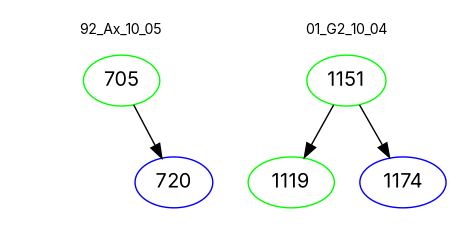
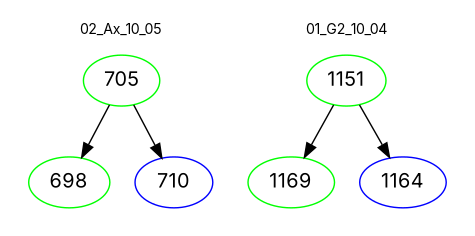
cluster "92_Ax_10_05": label "92_Ax_10_05" -> "02_Ax_10_05"
node "698": added
node "720": label "720" -> "710"
node "1119": label "1119" -> "1169"
node "1174": label "1174" -> "1164"
